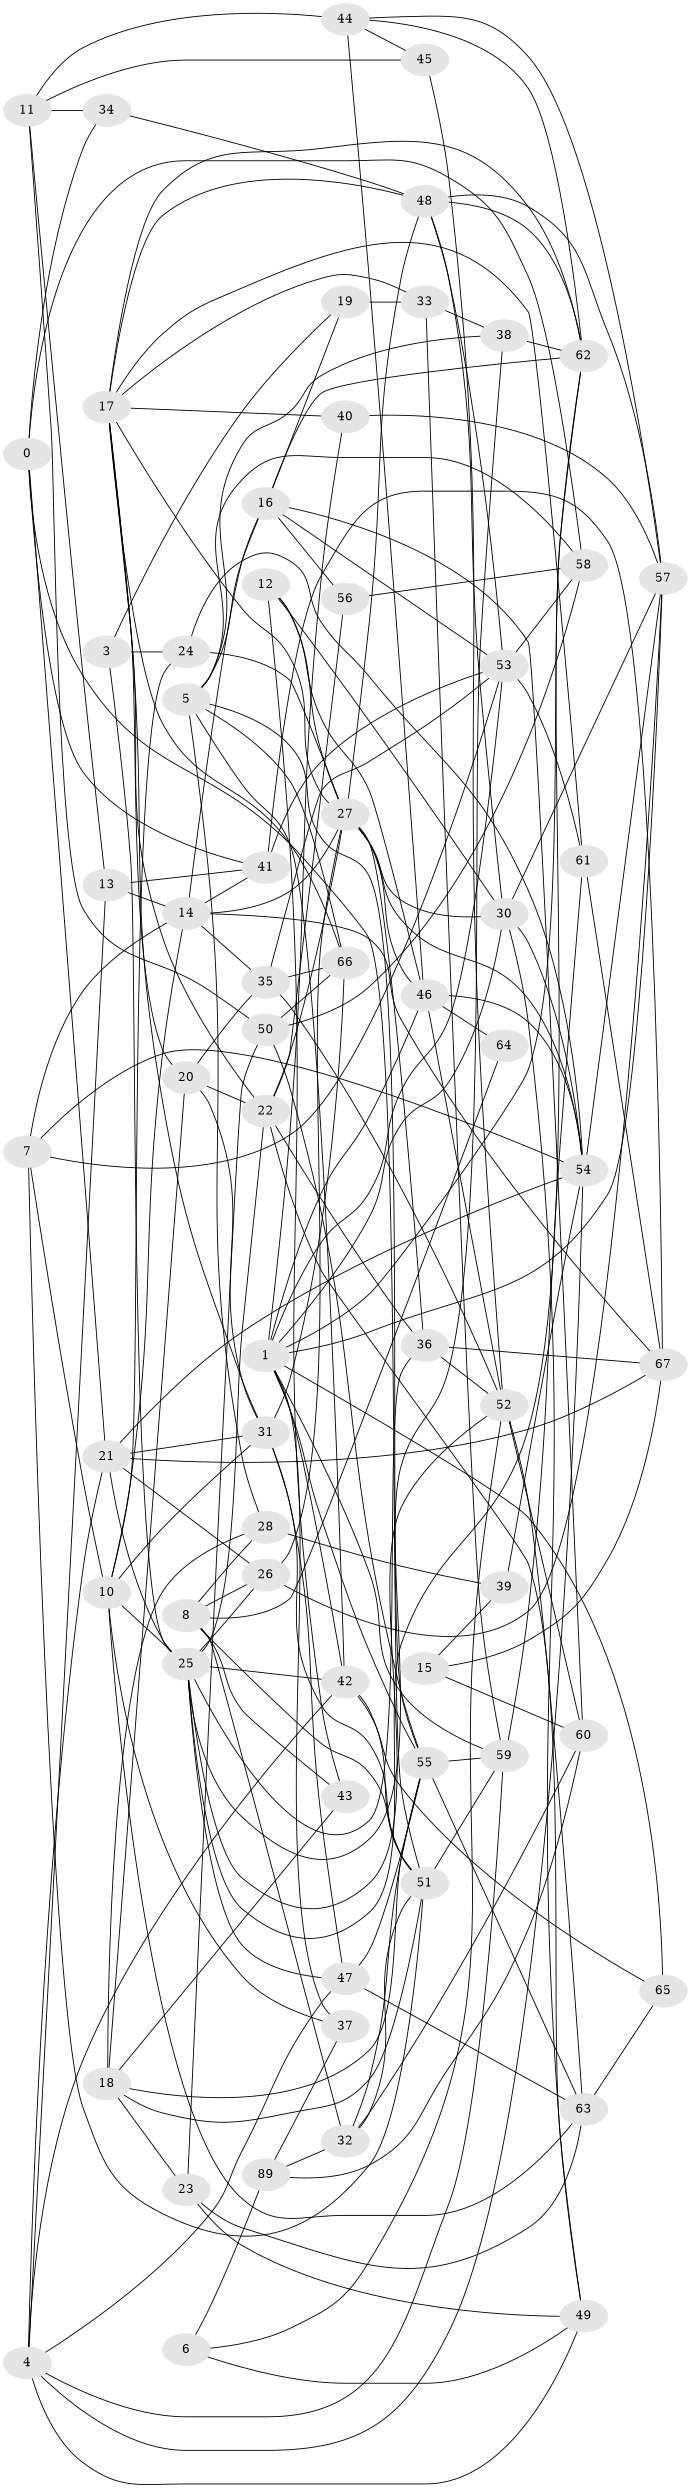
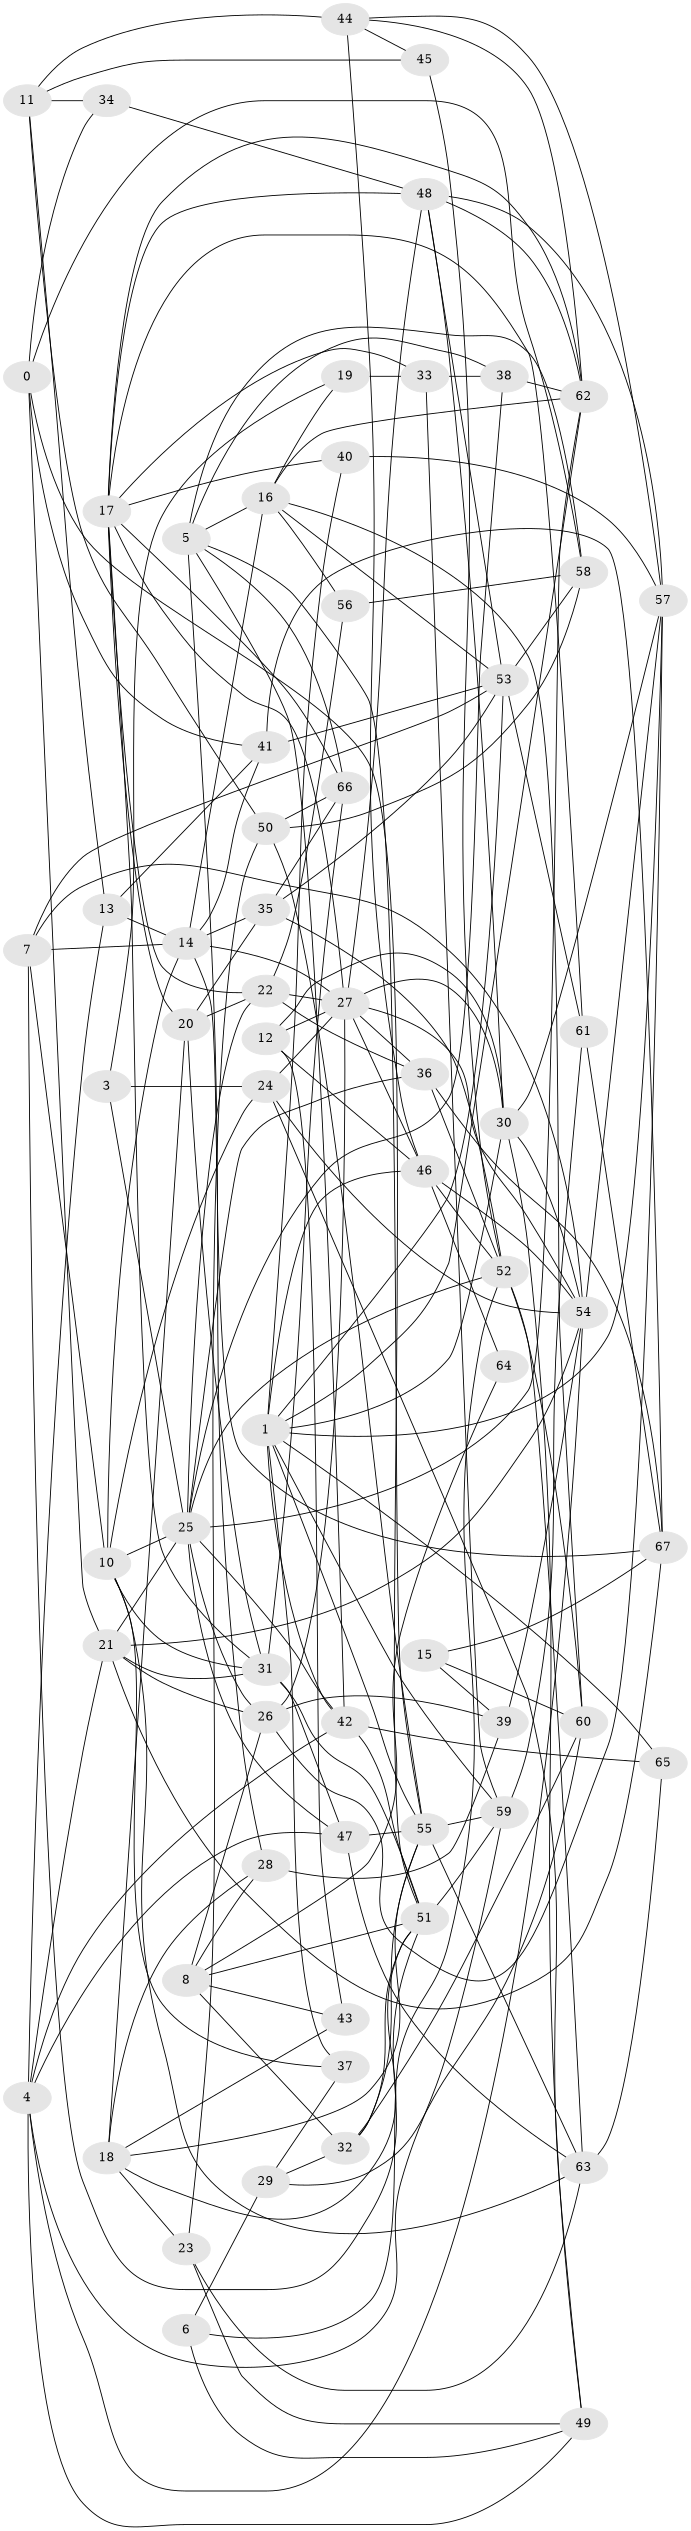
edge "22" -- "49": now "24" -- "49"
edge "26" -- "39": added
node "89": label "89" -> "29"
